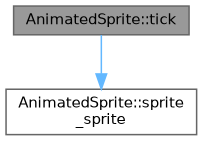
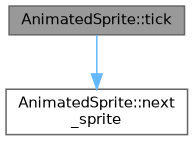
node "AnimatedSprite::sprite _sprite": label "AnimatedSprite::sprite _sprite" -> "AnimatedSprite::next _sprite"
